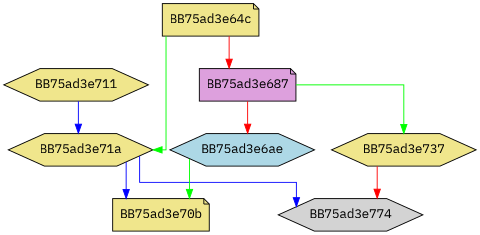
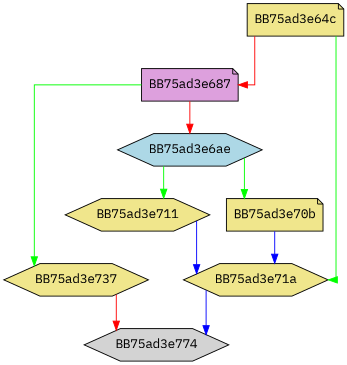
edge "BB75ad3e71a" -> "BB75ad3e70b": reversed
edge "BB75ad3e6ae" -> "BB75ad3e711": added
